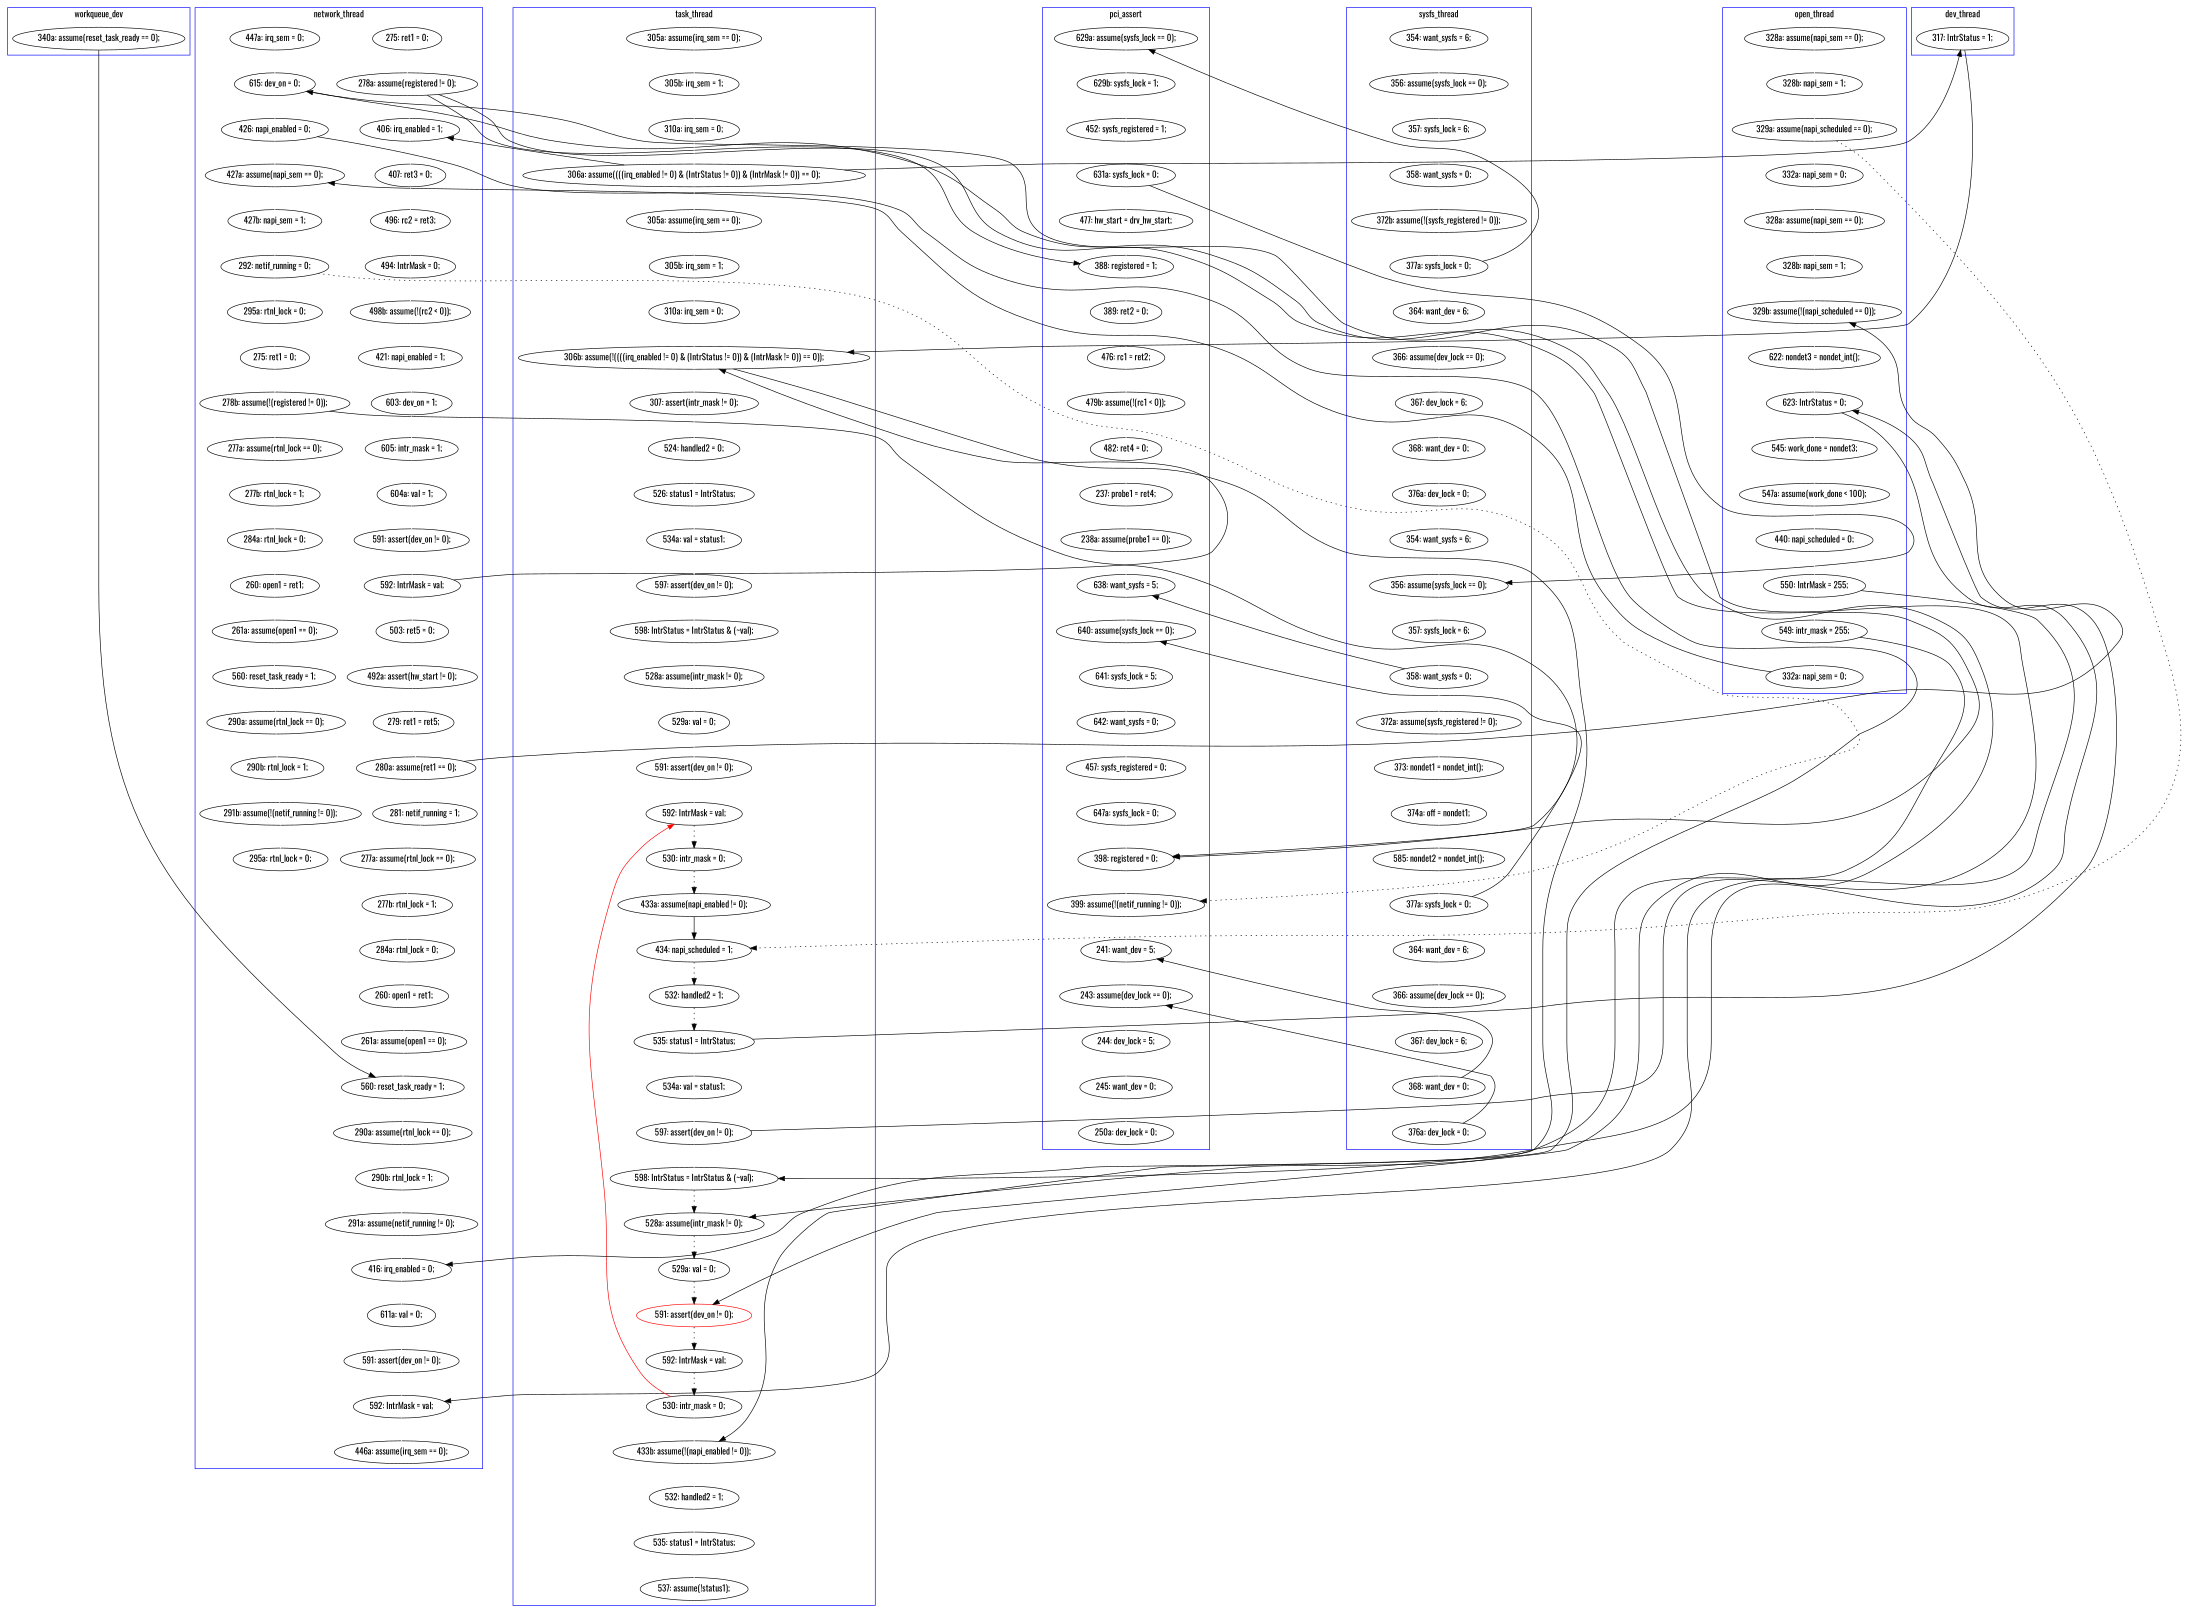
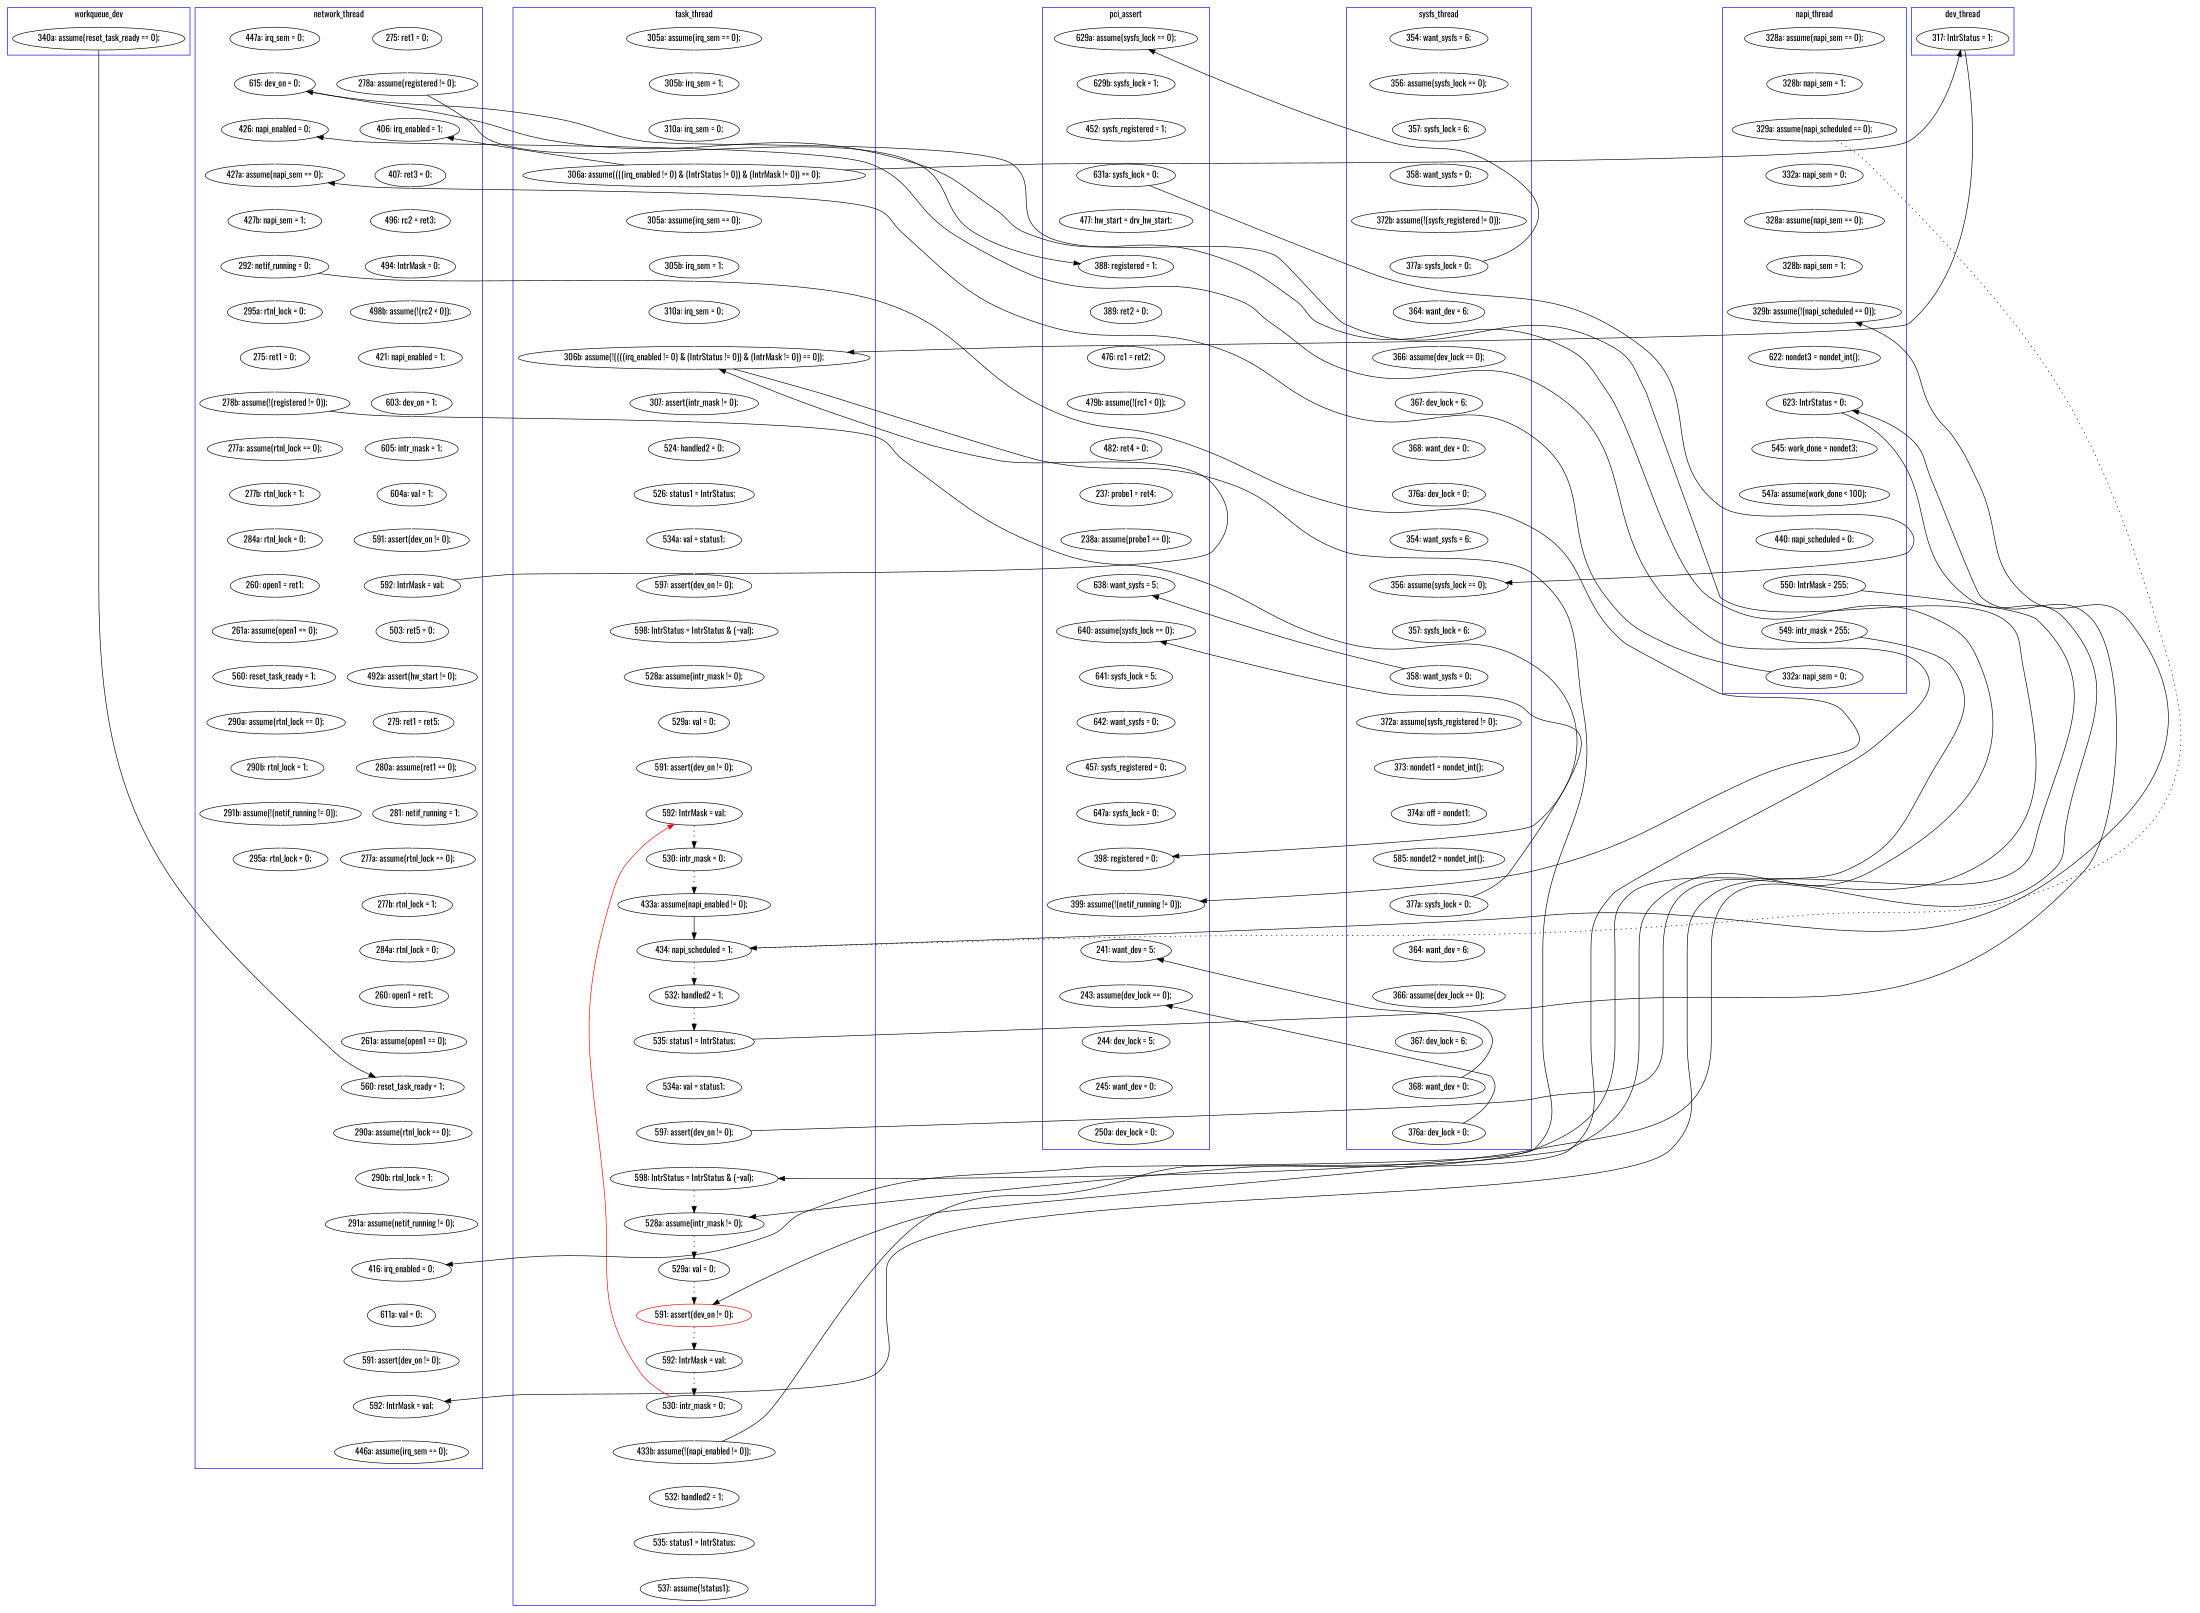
cluster "open_thread": label "open_thread" -> "napi_thread"
edge "278a: assume(registered != 0);" -> "398: registered = 0;": removed
edge "292: netif_running = 0;" -> "399: assume(!(netif_running != 0));": style dotted -> solid
edge "426: napi_enabled = 0;" -> "433b: assume(!(napi_enabled != 0));": reversed
edge "280a: assume(ret1 == 0);" -> "329b: assume(!(napi_scheduled == 0));": now "434: napi_scheduled = 1;" -> "329b: assume(!(napi_scheduled == 0));"
